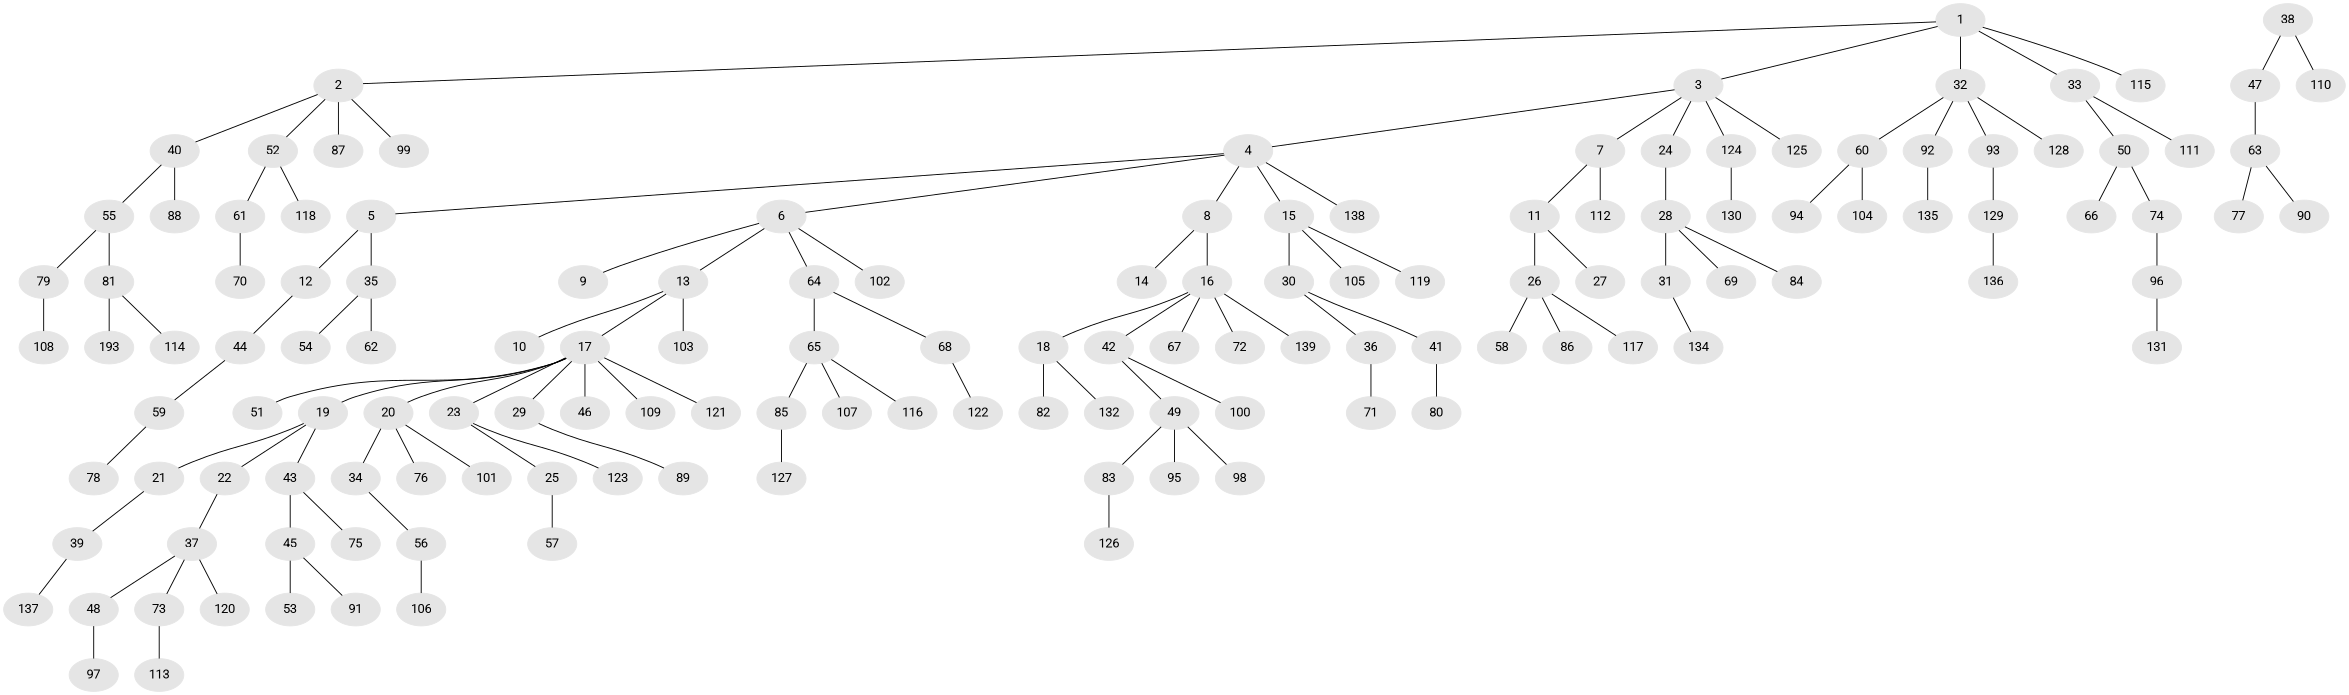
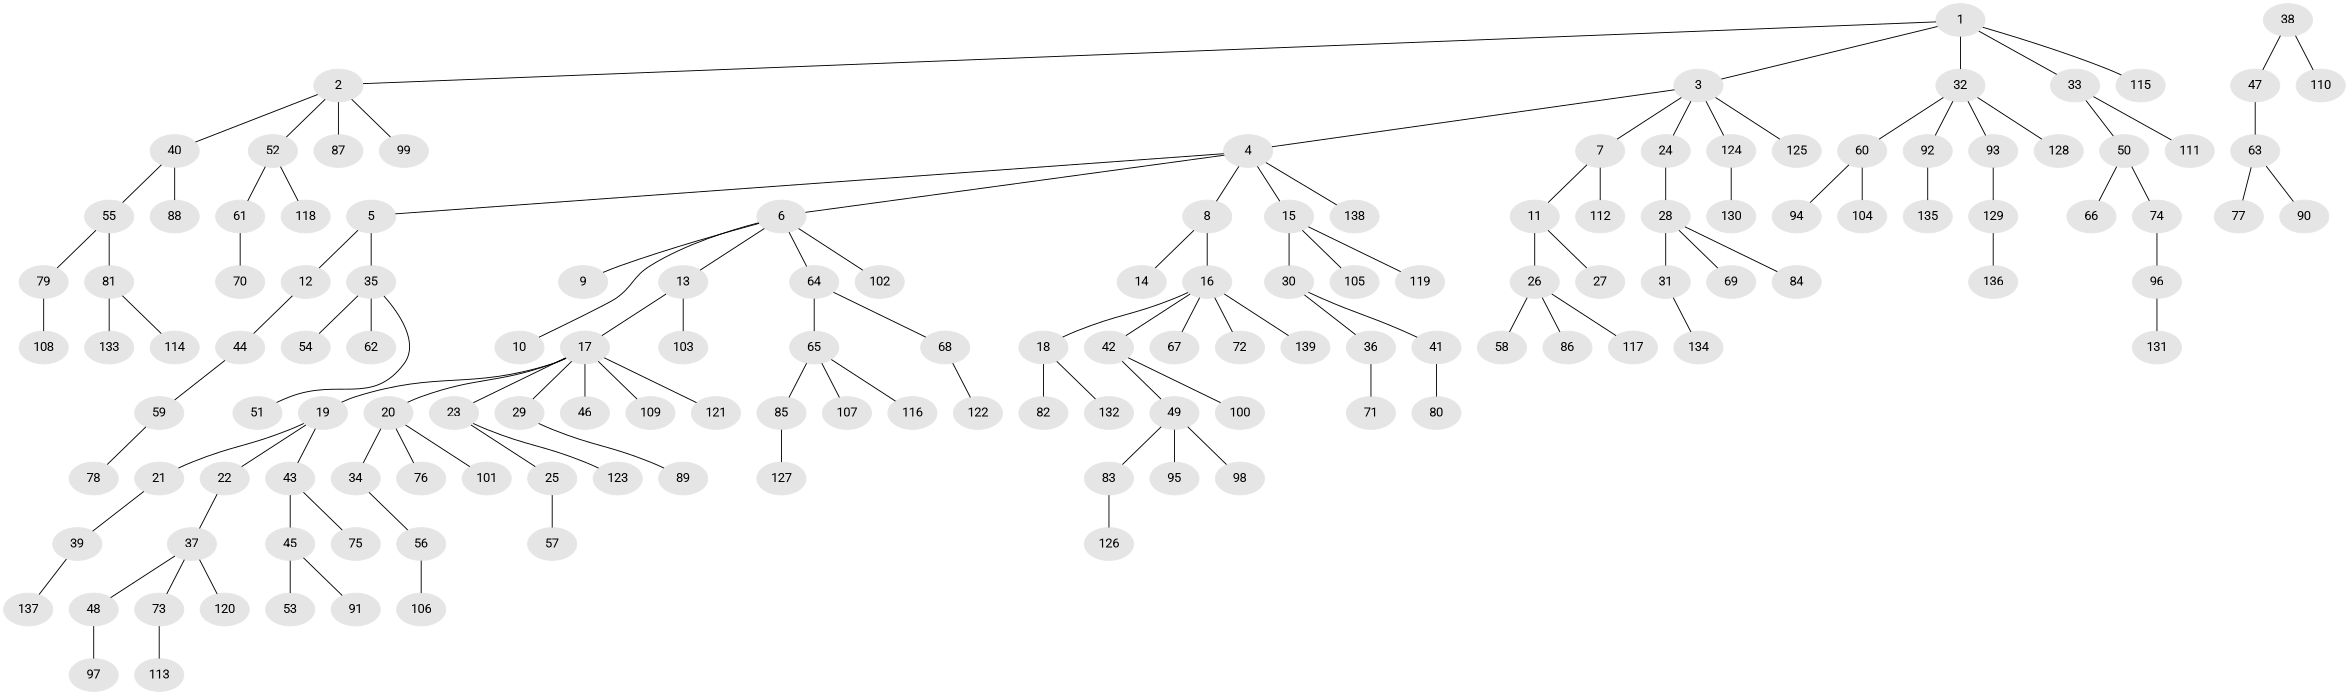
edge "13" -- "10": now "6" -- "10"
node "193": label "193" -> "133"
edge "17" -- "51": now "35" -- "51"
